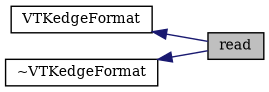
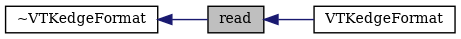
edge "read" -> "VTKedgeFormat": reversed
